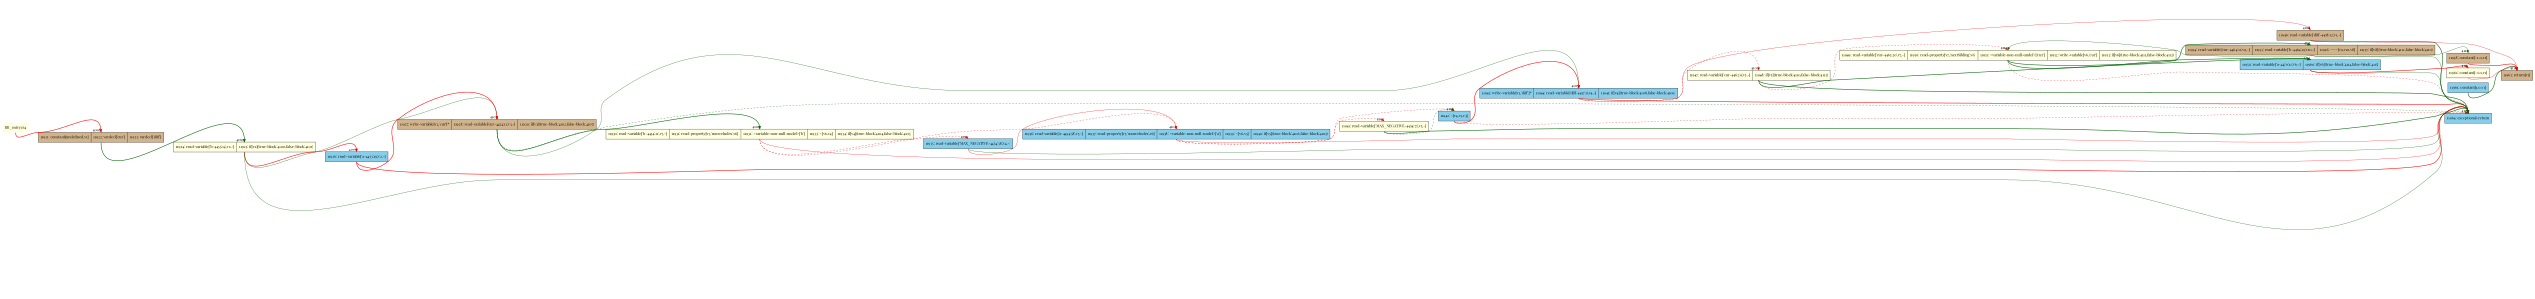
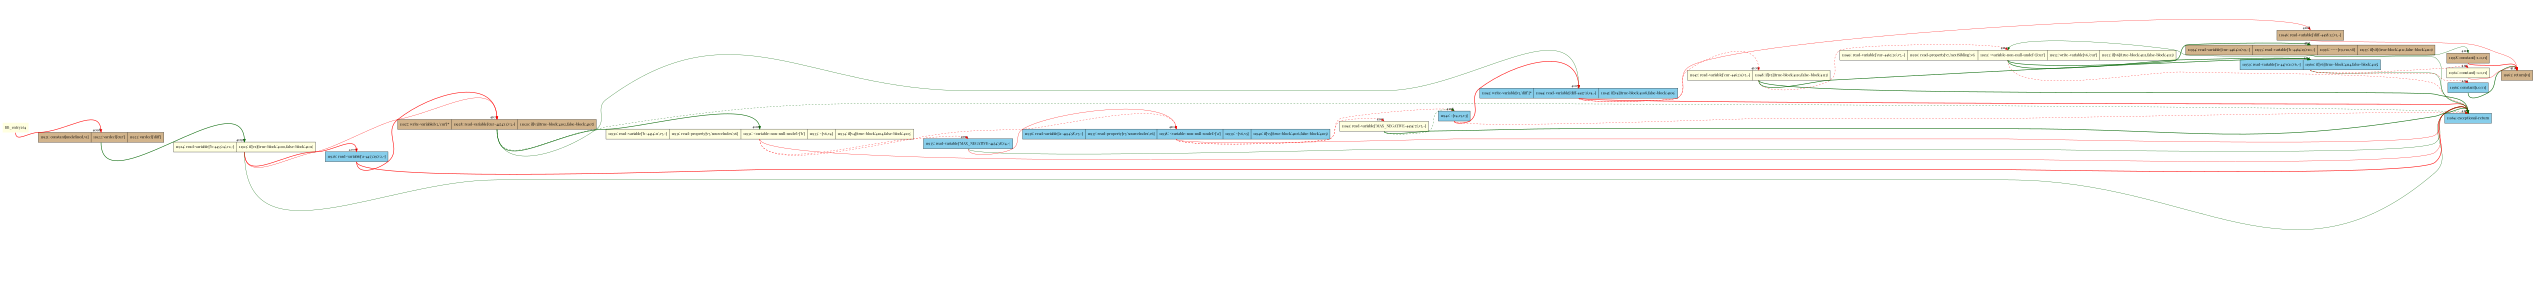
edge "11946: read-variable['diff-4458:12',v1,-]" -> "11964: exceptional-return": removed
edge "11959: read-variable['a-4470:11',v6,-]" -> "11962: constant[-1.0,v1]": style bold -> dashed
edge "11959: read-variable['a-4470:11',v6,-]" -> "11961: constant[1.0,v1]": added
edge "11924: read-variable['b-4453:14',v2,-]" -> "11927: write-variable[v2,'cur']*": color darkgreen -> red
